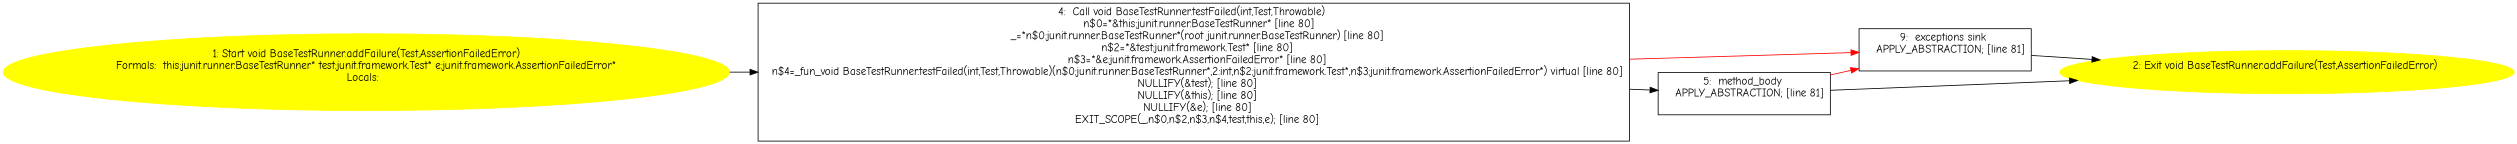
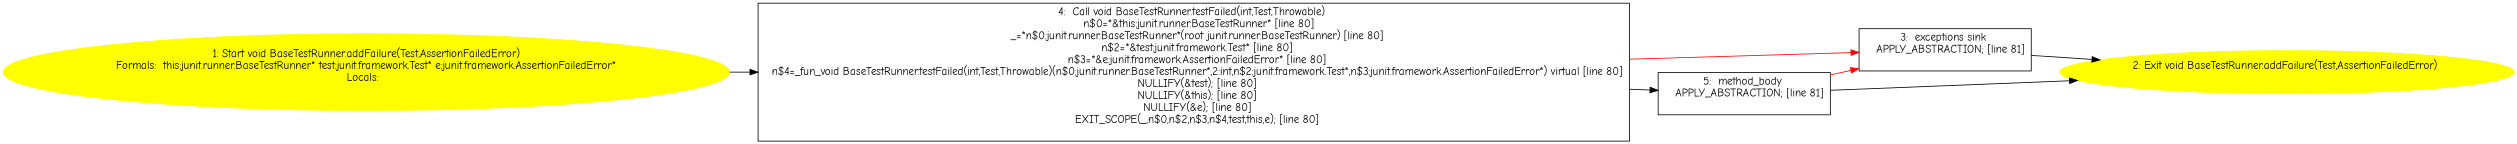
node "9:  exceptions sink APPLY_ABSTRACTION; [line 81]": label "9:  exceptions sink APPLY_ABSTRACTION; [line 81]" -> "3:  exceptions sink APPLY_ABSTRACTION; [line 81]"
